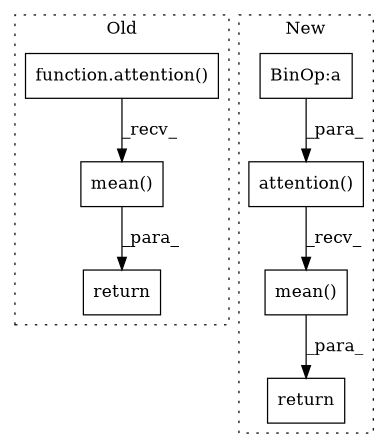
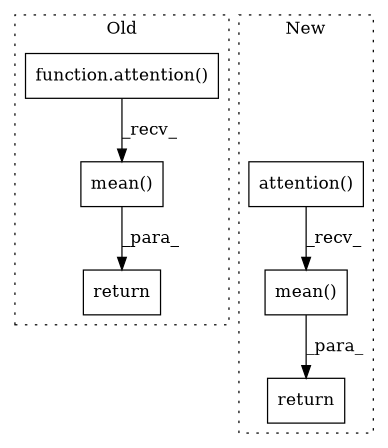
node "BinOp:a": removed
